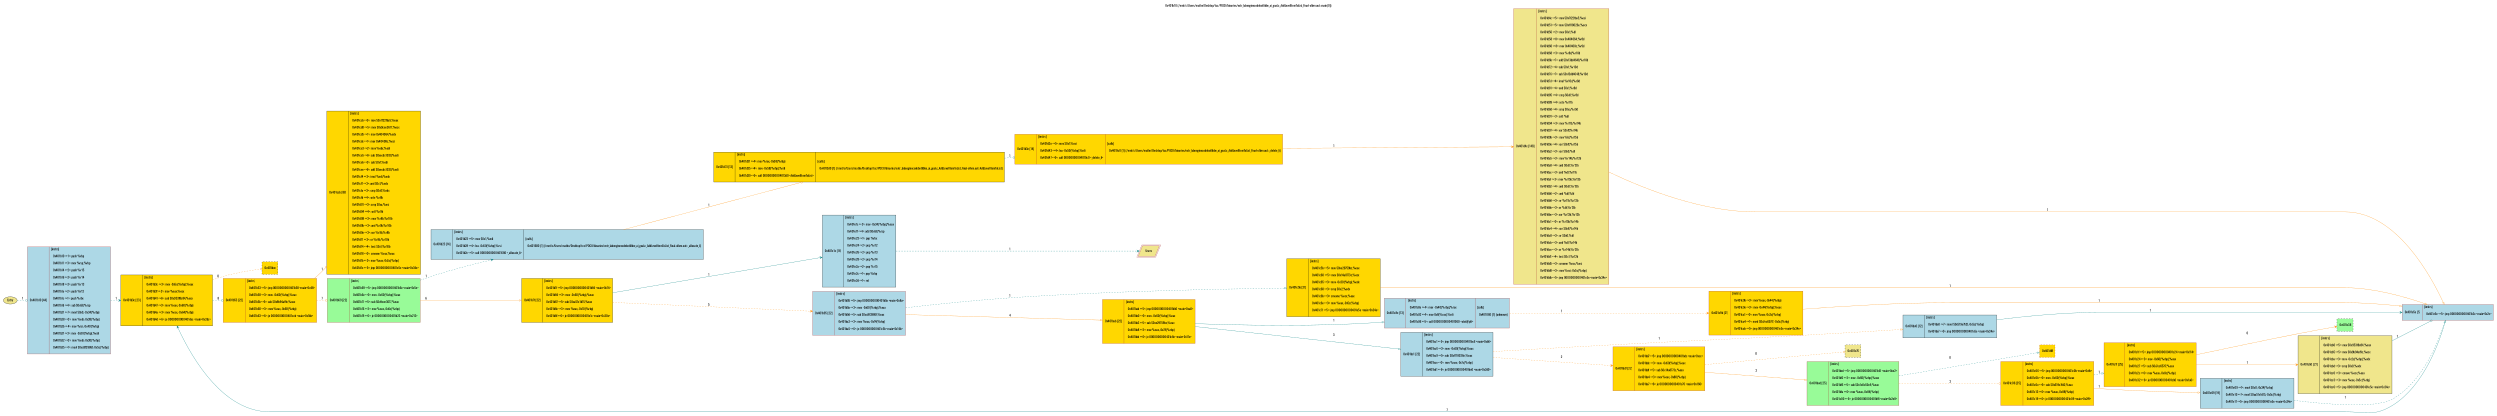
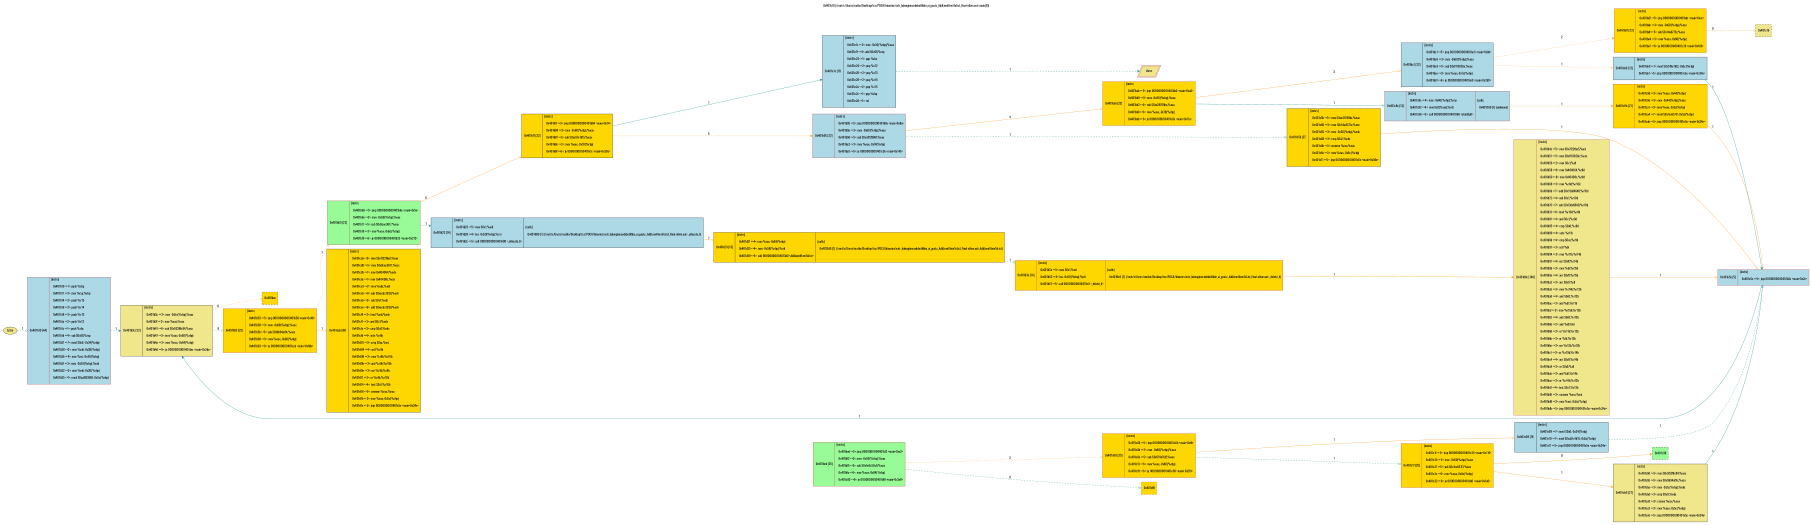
node "0x401b3c [23]": fillcolor gold -> khaki
edge "0x401bab [22]" -> "0x401bc1 [22]": color teal -> darkorange
edge "0x401bd7 [22]" -> "0x401bed [25]": removed, label "2"
